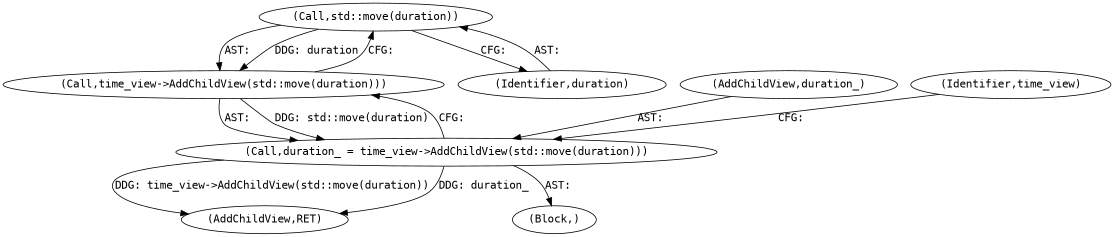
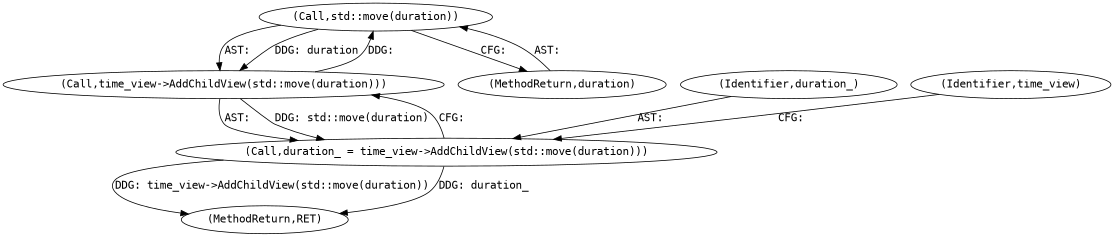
edge "(Call,time_view->AddChildView(std::move(duration)))" -> "(Call,std::move(duration))": label "CFG: " -> "DDG: "
node "(Identifier,duration)": label "(Identifier,duration)" -> "(MethodReturn,duration)"
node "(AddChildView,duration_)": label "(AddChildView,duration_)" -> "(Identifier,duration_)"
node "(AddChildView,RET)": label "(AddChildView,RET)" -> "(MethodReturn,RET)"
node "(Block,)": removed
